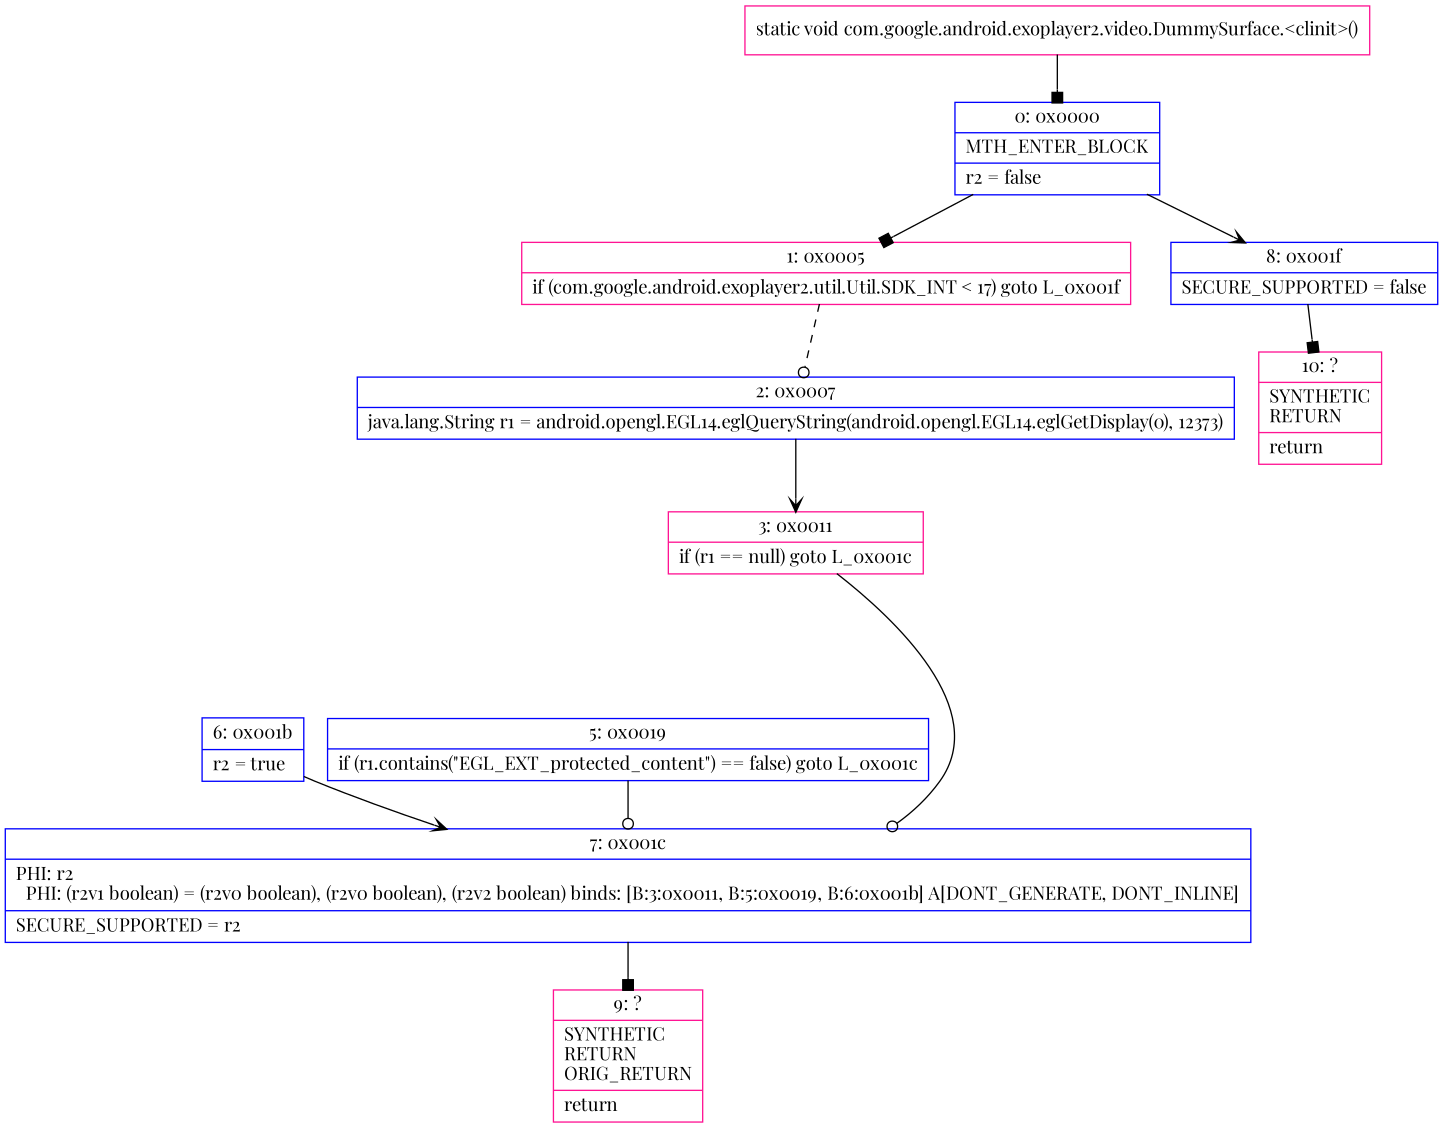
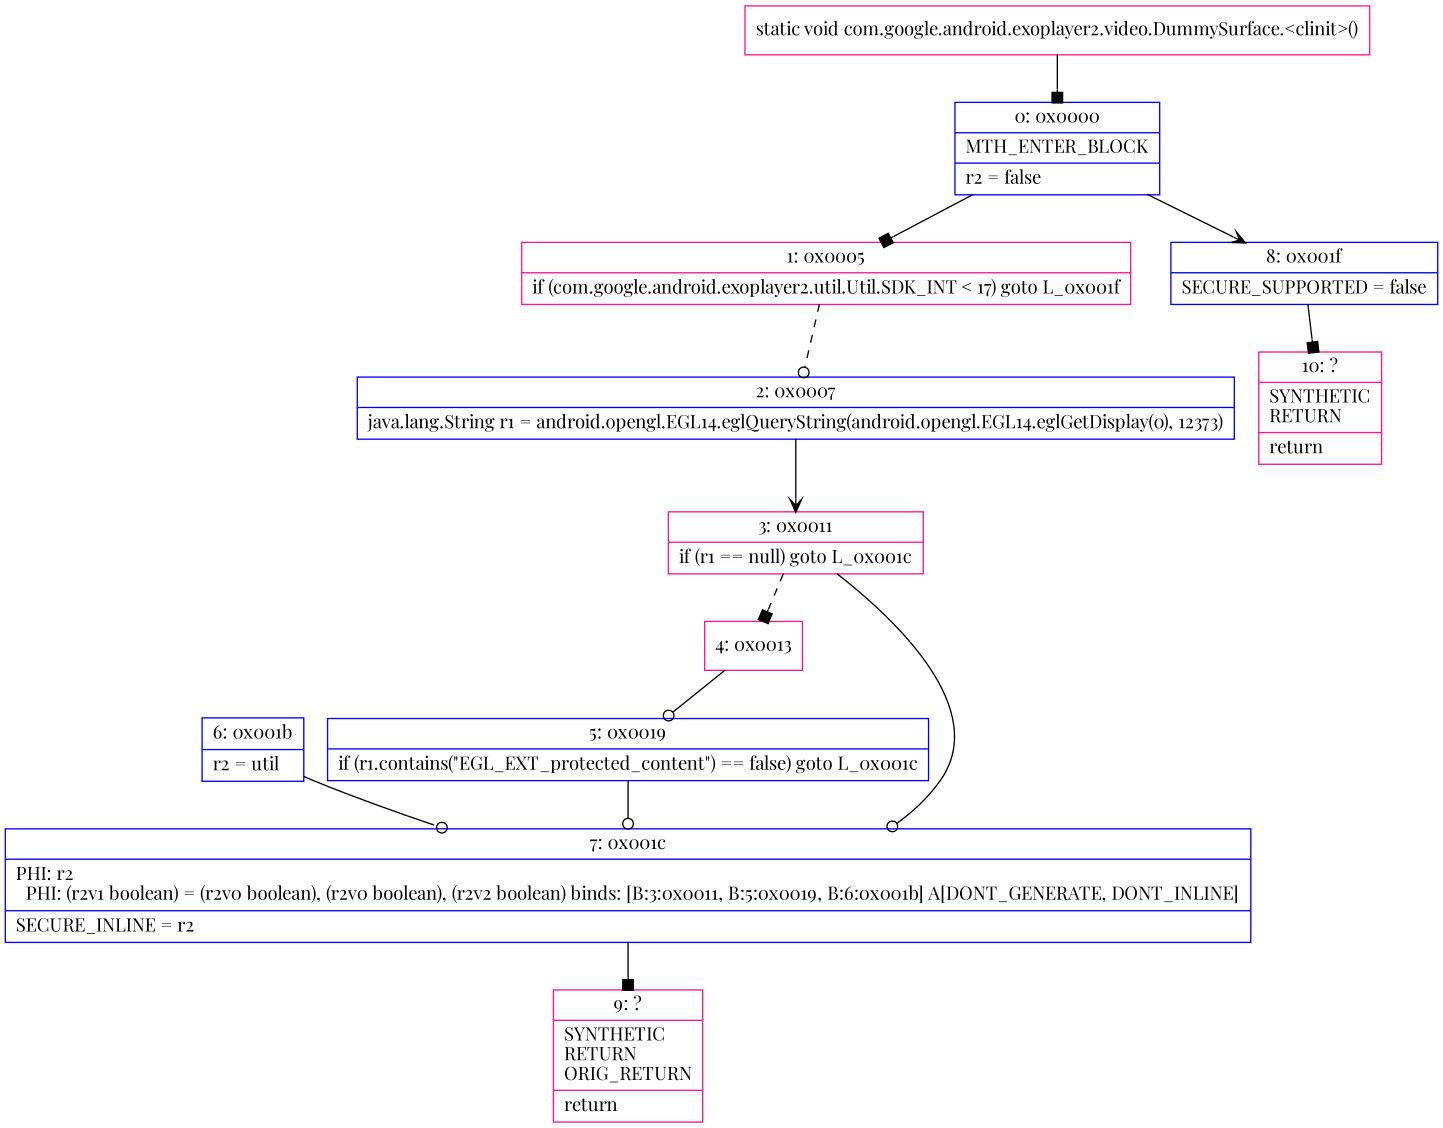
node "4: 0x0013": added
node "6: 0x001b": text "r2 = true" -> "r2 = util"
edge "6: 0x001b" -> "7: 0x001c": arrowhead vee -> odot
node "7: 0x001c": text "SECURE_SUPPORTED = r2" -> "SECURE_INLINE = r2"
